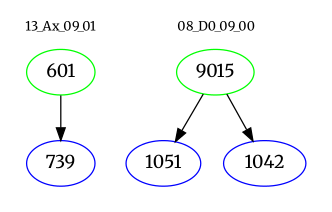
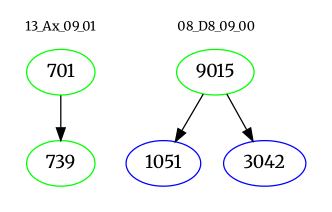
cluster "08_D0_09_00": label "08_D0_09_00" -> "08_D8_09_00"
node "601": label "601" -> "701"
node "739": color blue -> green
node "1042": label "1042" -> "3042"
